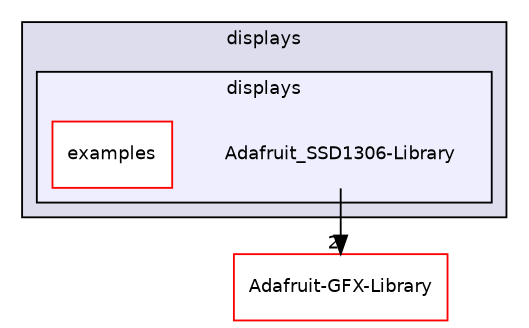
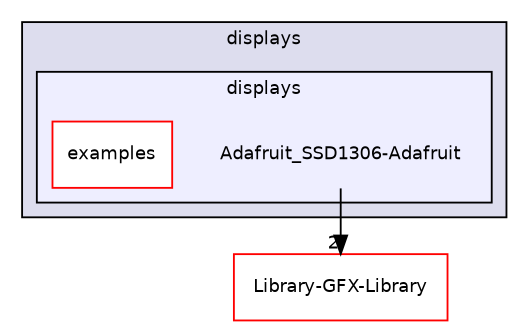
node "Adafruit_SSD1306-Library": label "Adafruit_SSD1306-Library" -> "Adafruit_SSD1306-Adafruit"
node "Adafruit-GFX-Library": label "Adafruit-GFX-Library" -> "Library-GFX-Library"
